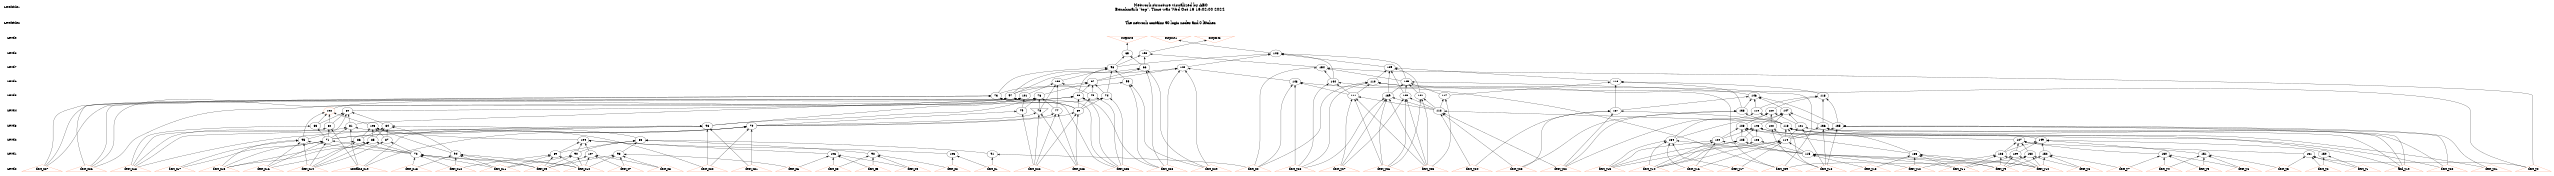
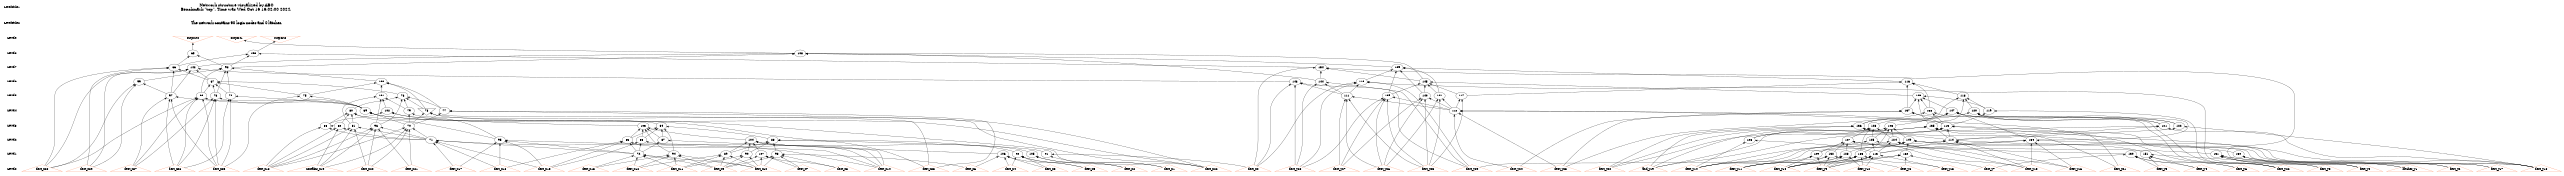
node "102": color coral -> black
edge "82" -> "102": now "82" -> "83"
node "dest_y1": label "dest_y1" -> "latches_y1"
